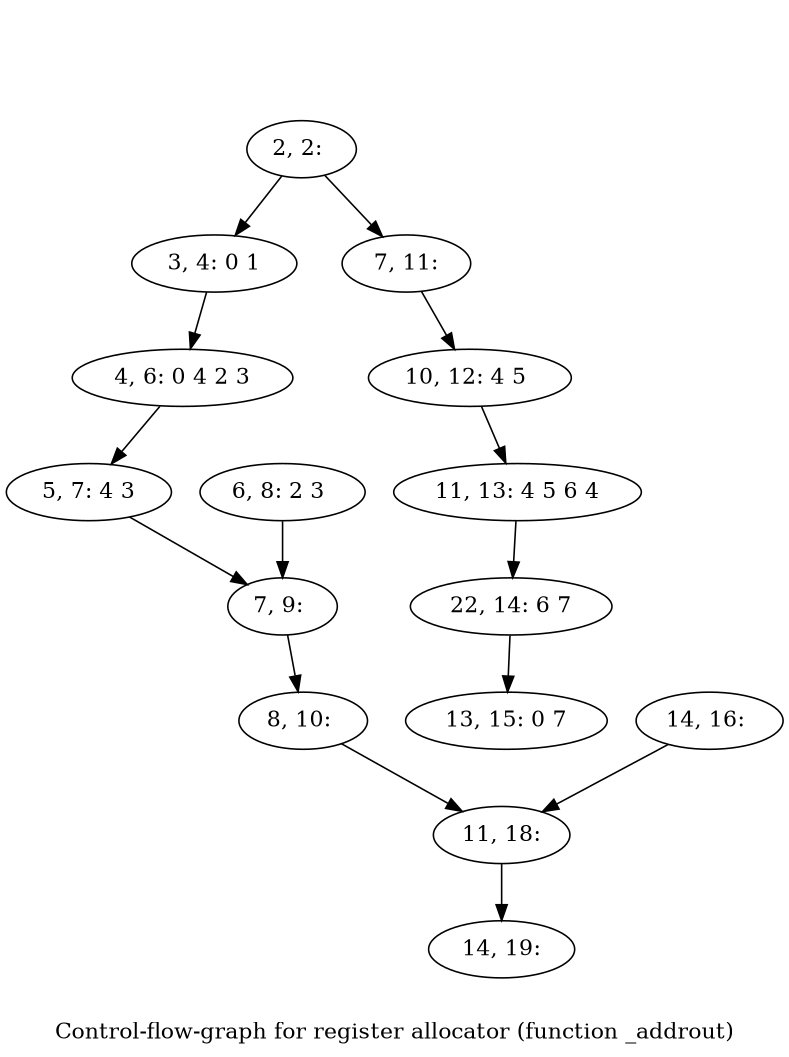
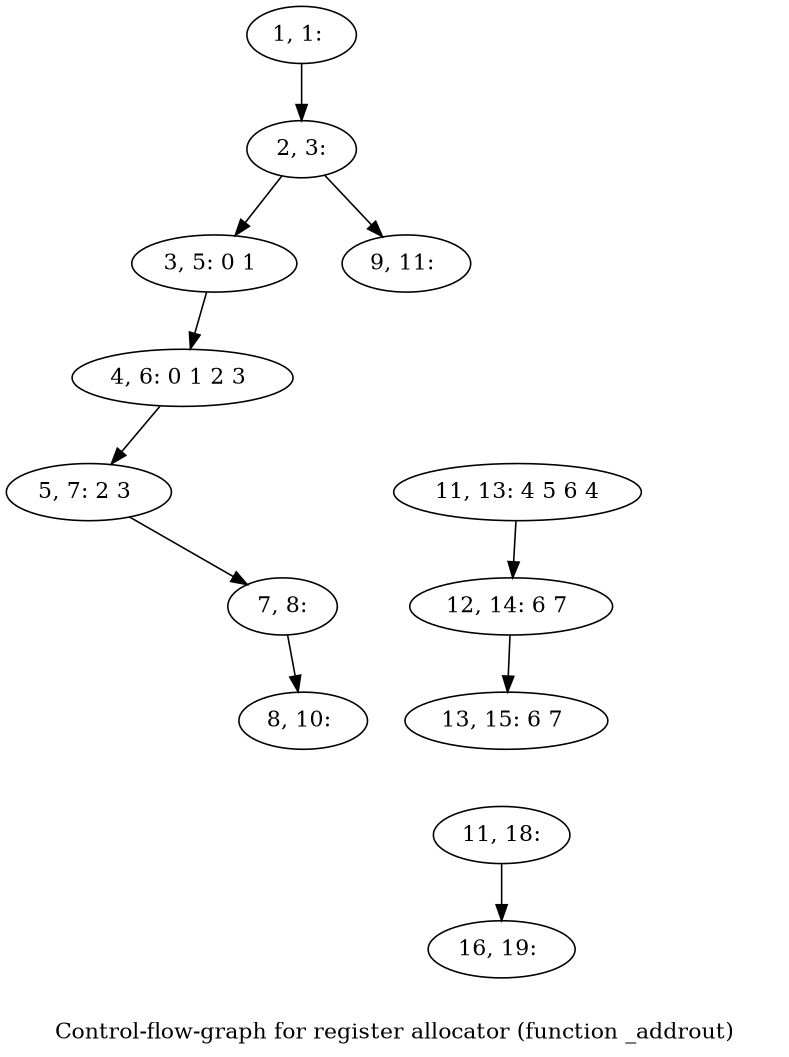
node "1, 1:": added
node "2, 2:": label "2, 2:" -> "2, 3:"
node "3, 4: 0 1": label "3, 4: 0 1" -> "3, 5: 0 1"
node "7, 11:": label "7, 11:" -> "9, 11:"
node "4, 6: 0 4 2 3": label "4, 6: 0 4 2 3" -> "4, 6: 0 1 2 3"
node "10, 12: 4 5": removed
node "5, 7: 4 3": label "5, 7: 4 3" -> "5, 7: 2 3"
node "6, 8: 2 3": removed
node "7, 9:": label "7, 9:" -> "7, 8:"
node "22, 14: 6 7": label "22, 14: 6 7" -> "12, 14: 6 7"
node "13, 15: 0 7": label "13, 15: 0 7" -> "13, 15: 6 7"
node "14, 16:": removed
edge "8, 10:" -> "11, 18:": removed
node "14, 19:": label "14, 19:" -> "16, 19:"
